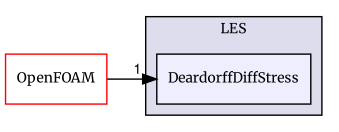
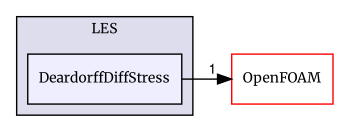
edge "OpenFOAM" -> "DeardorffDiffStress": reversed
